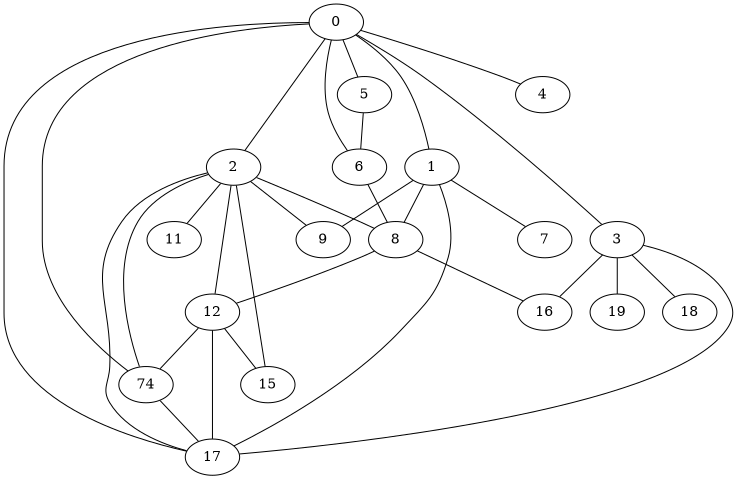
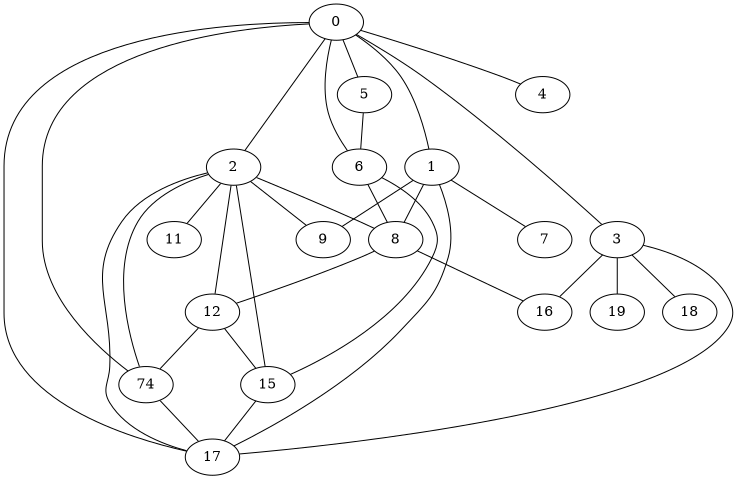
edge "6" -- "15": added
edge "12" -- "17": now "15" -- "17"
